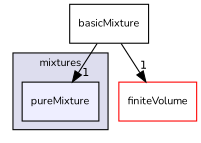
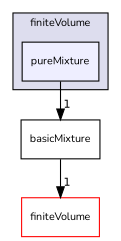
edge "basicMixture" -> "pureMixture": reversed
cluster "mixtures": label "mixtures" -> "finiteVolume"
